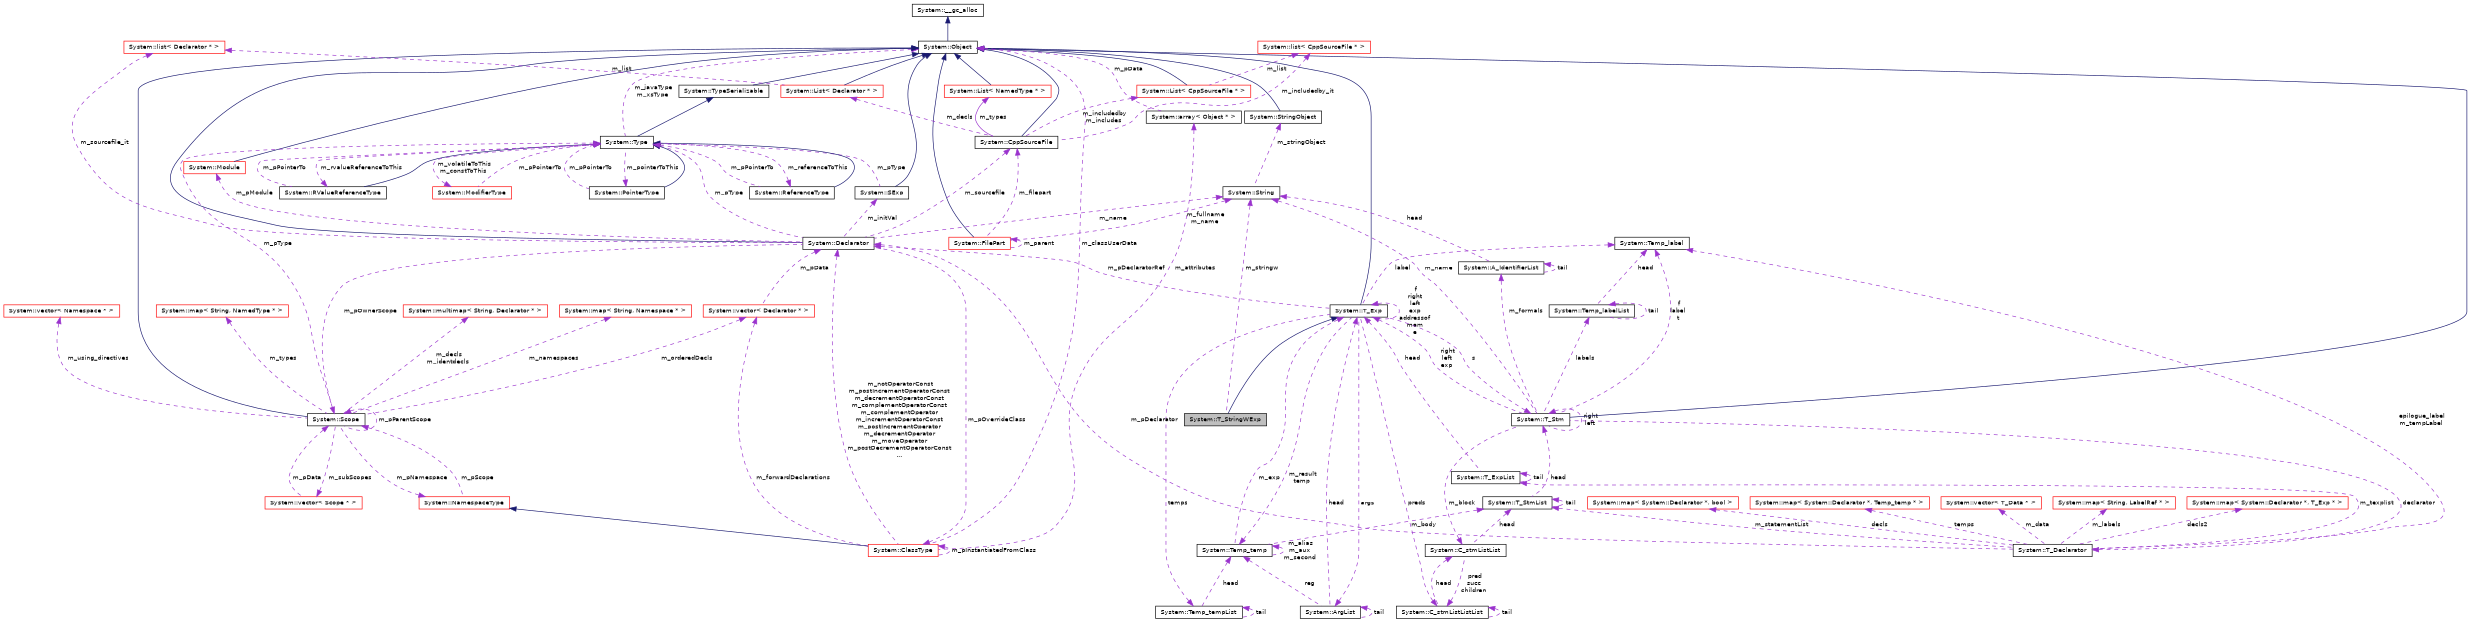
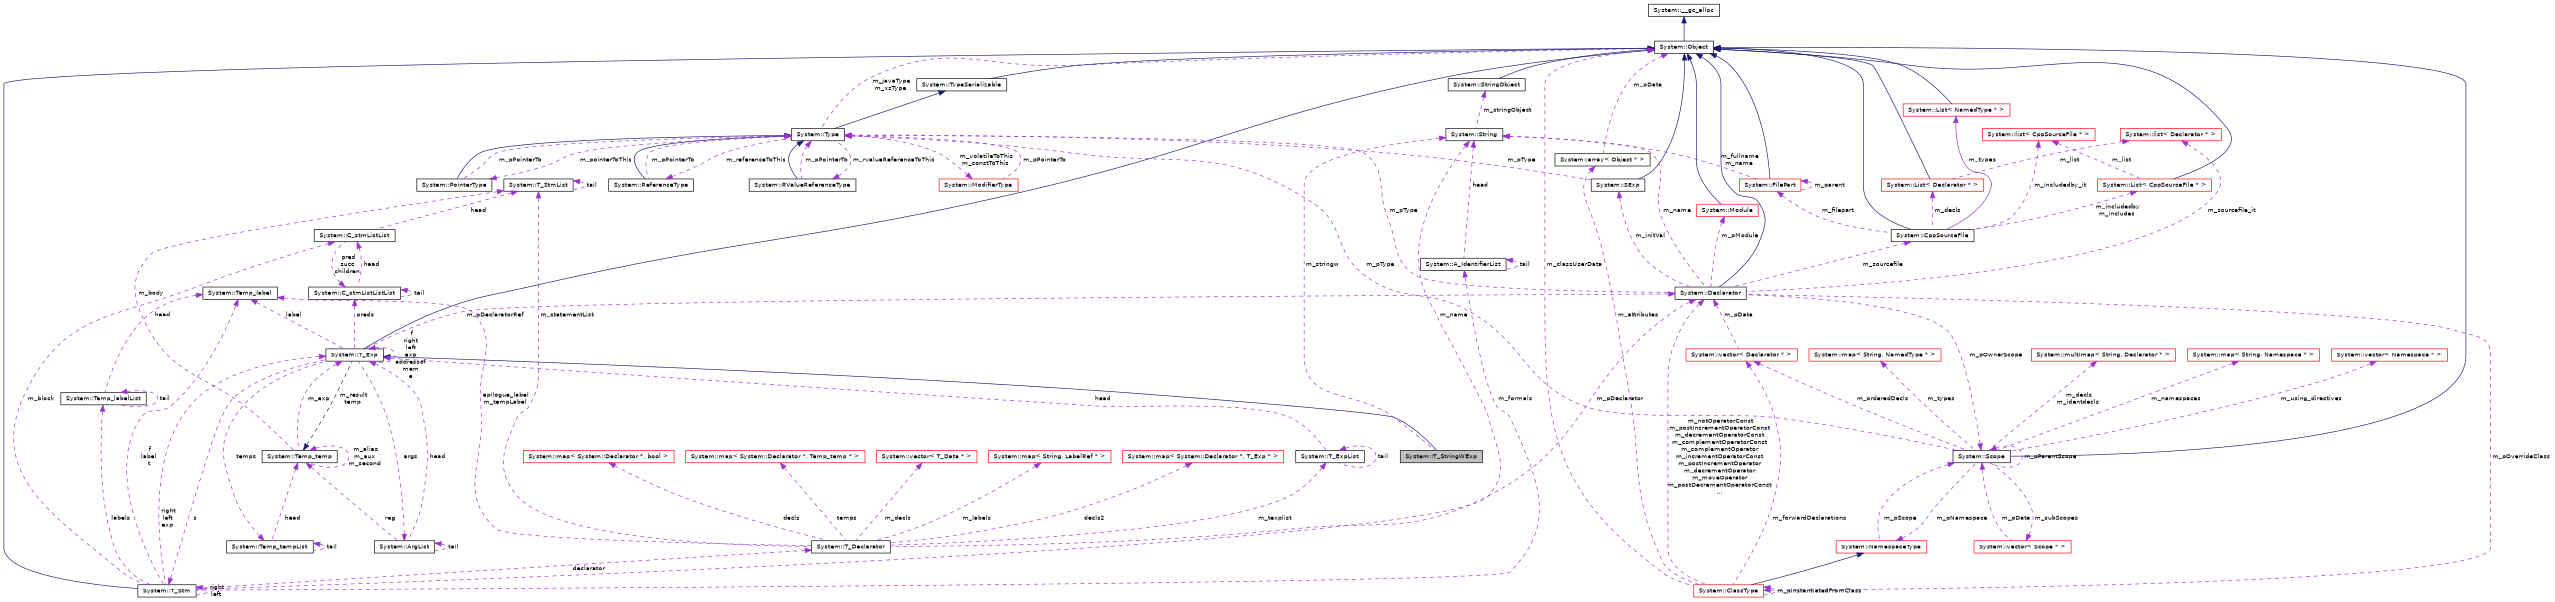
edge "System::FilePart" -> "System::CppSourceFile": reversed
edge "System::T_Exp" -> "System::Temp_temp": color darkorchid3 -> midnightblue
edge "System::T_StmList" -> "System::T_Stm": removed, label "head"
edge "System::T_Declarator" -> "System::vector< T_Data * >": label " m_data" -> " m_decls"
